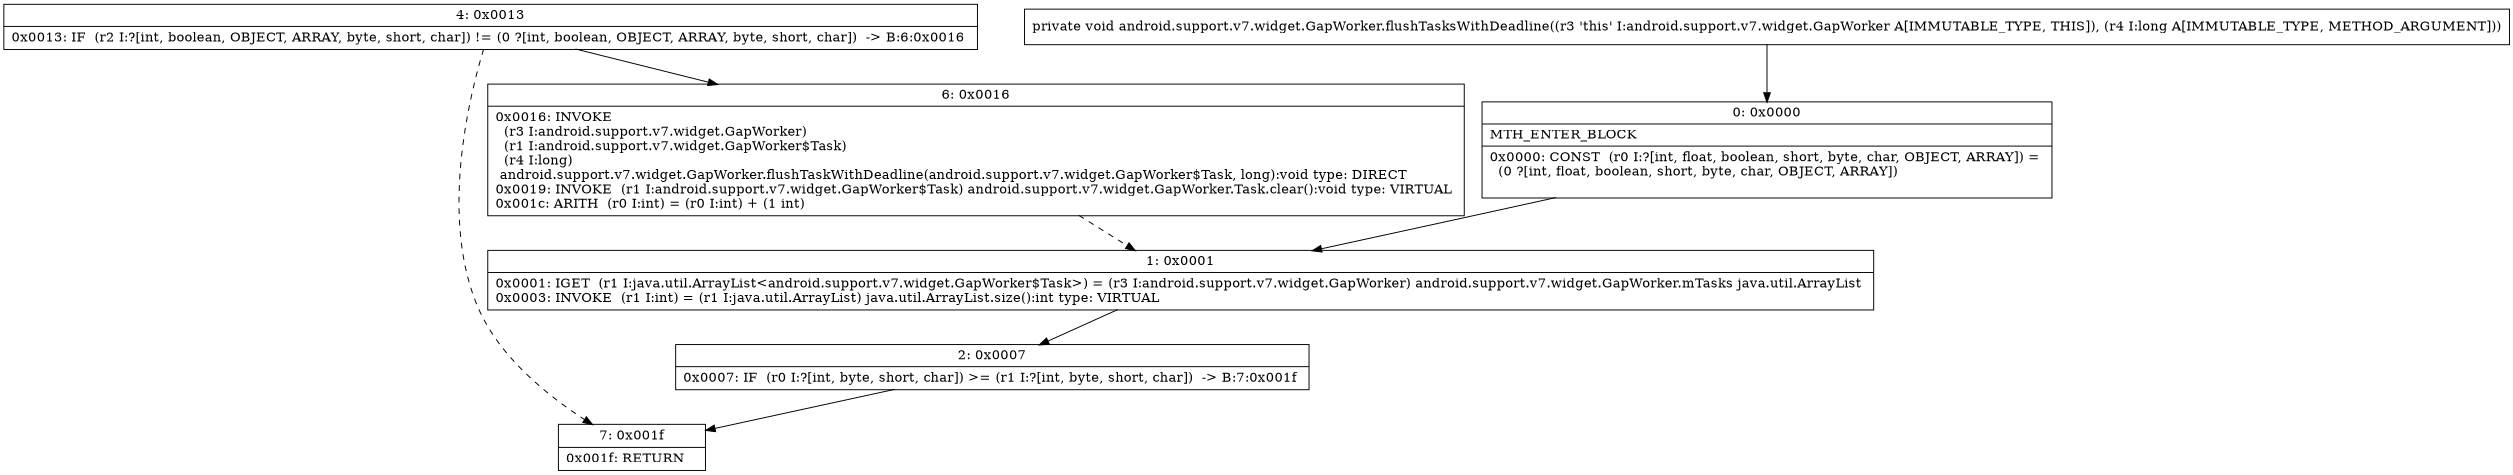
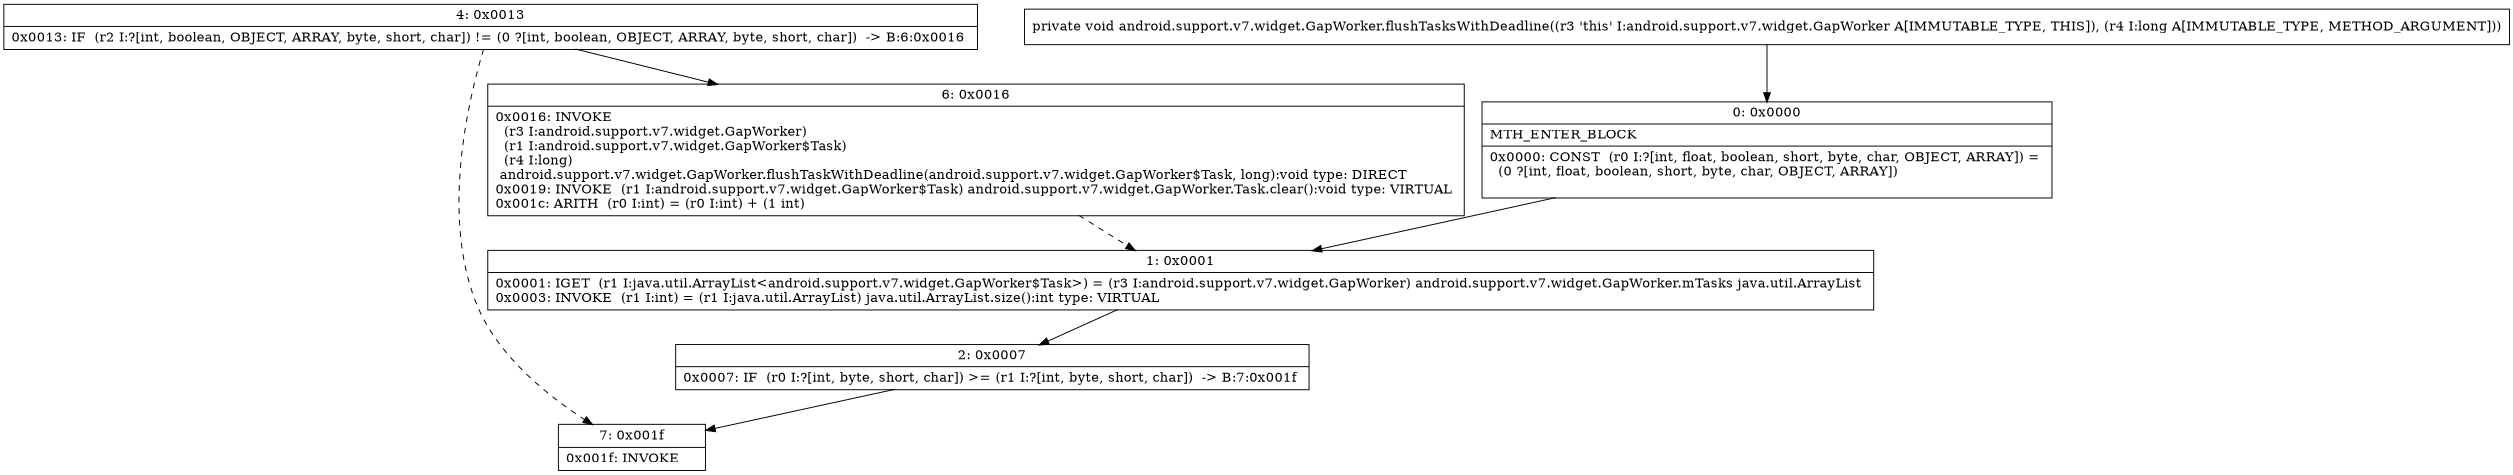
node "7: 0x001f": text "0x001f: RETURN" -> "0x001f: INVOKE"
